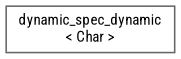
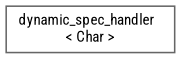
node "dynamic_spec_dynamic < Char >": label "dynamic_spec_dynamic < Char >" -> "dynamic_spec_handler < Char >"
